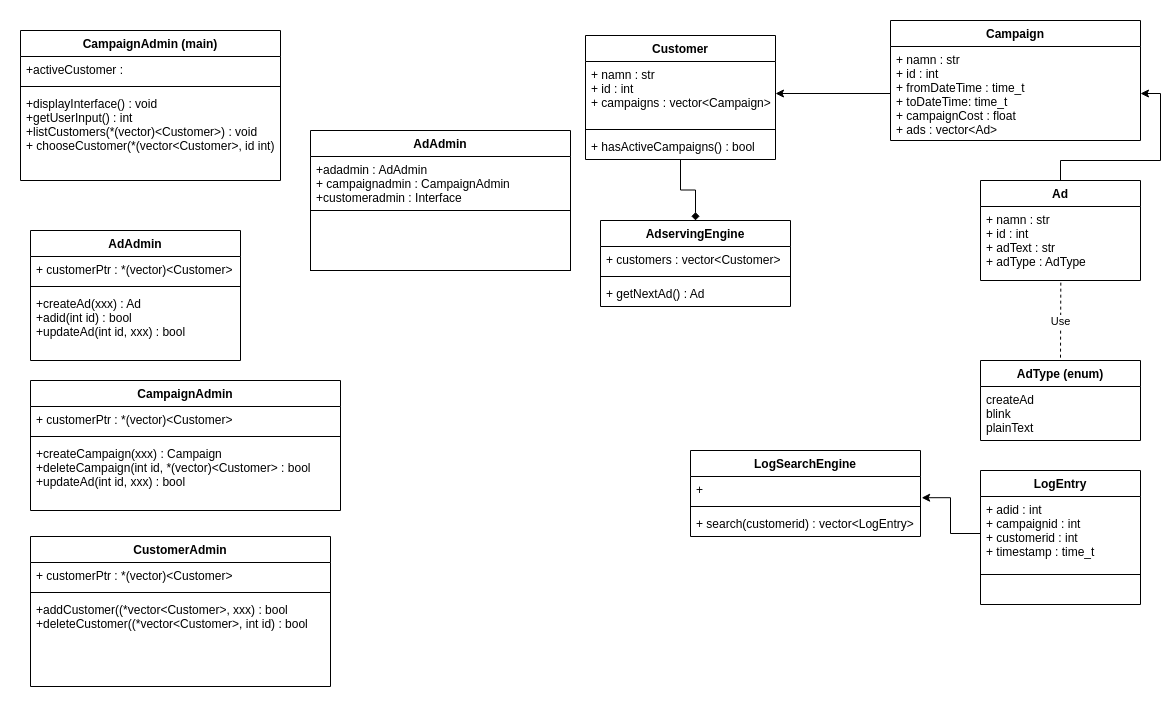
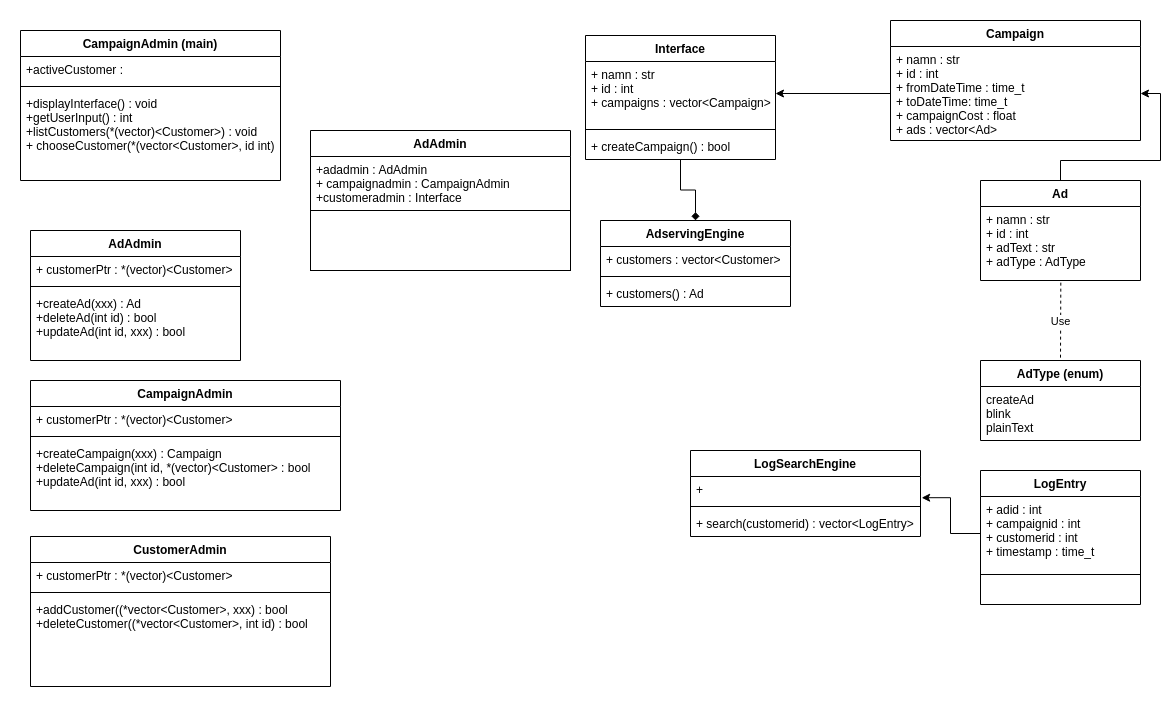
node "Customer": label "Customer" -> "Interface"
node "+ hasActiveCampaigns() : bool": label "+ hasActiveCampaigns() : bool" -> "+ createCampaign() : bool"
node "+ getNextAd() : Ad": label "+ getNextAd() : Ad" -> "+ customers() : Ad"
node "+createAd(xxx) : Ad +adid(int id) : bool +updateAd(int id, xxx) : bool": label "+createAd(xxx) : Ad +adid(int id) : bool +updateAd(int id, xxx) : bool" -> "+createAd(xxx) : Ad +deleteAd(int id) : bool +updateAd(int id, xxx) : bool"
